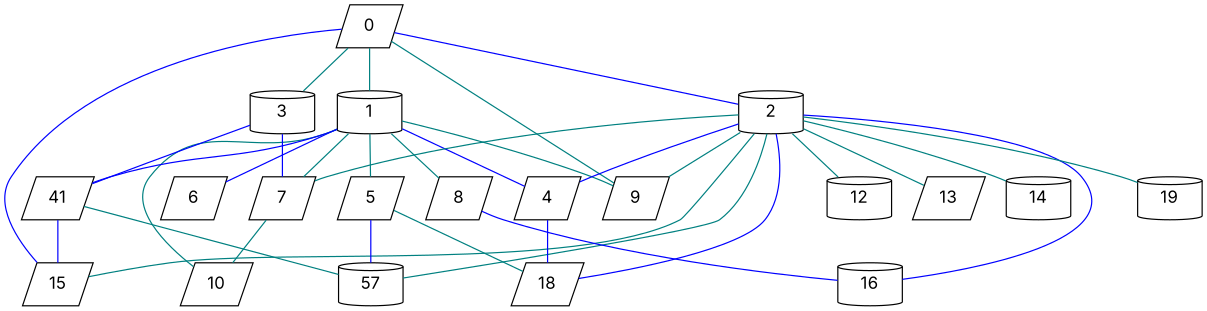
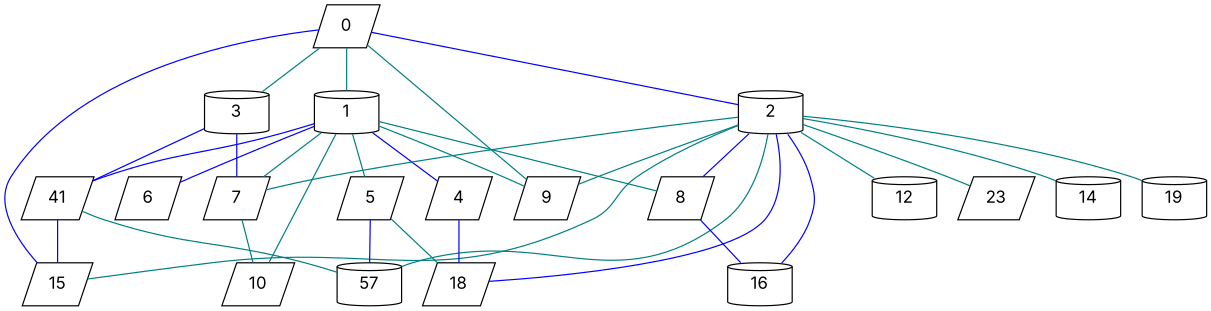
edge "2" -- "4": now "2" -- "8"
node "13": label "13" -> "23"
